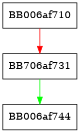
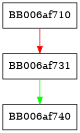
node "BB706af731": label "BB706af731" -> "BB006af731"
node "BB006af744": label "BB006af744" -> "BB006af740"
